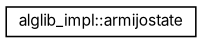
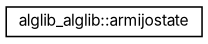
node "alglib_impl::armijostate": label "alglib_impl::armijostate" -> "alglib_alglib::armijostate"
